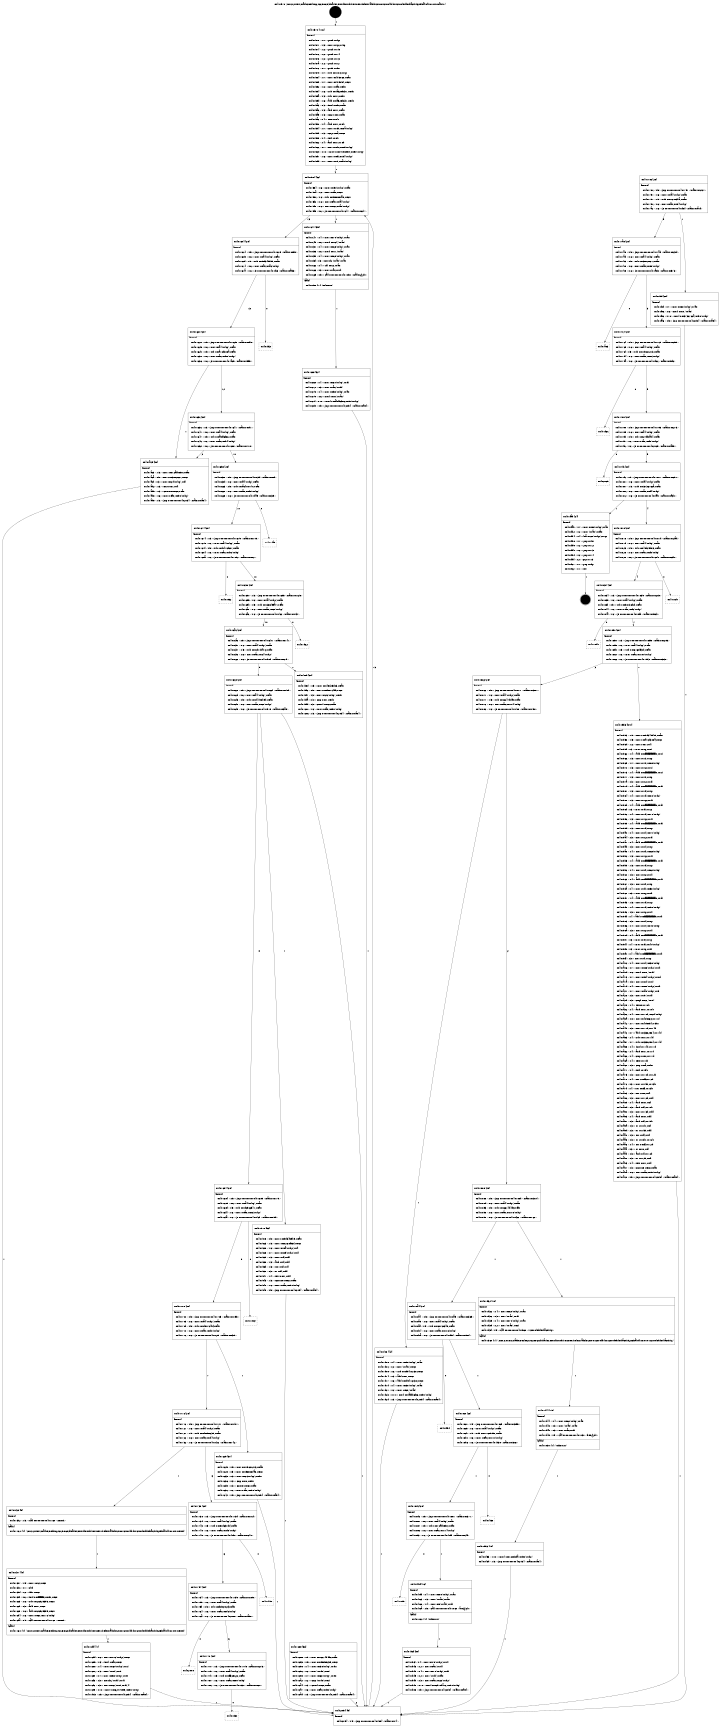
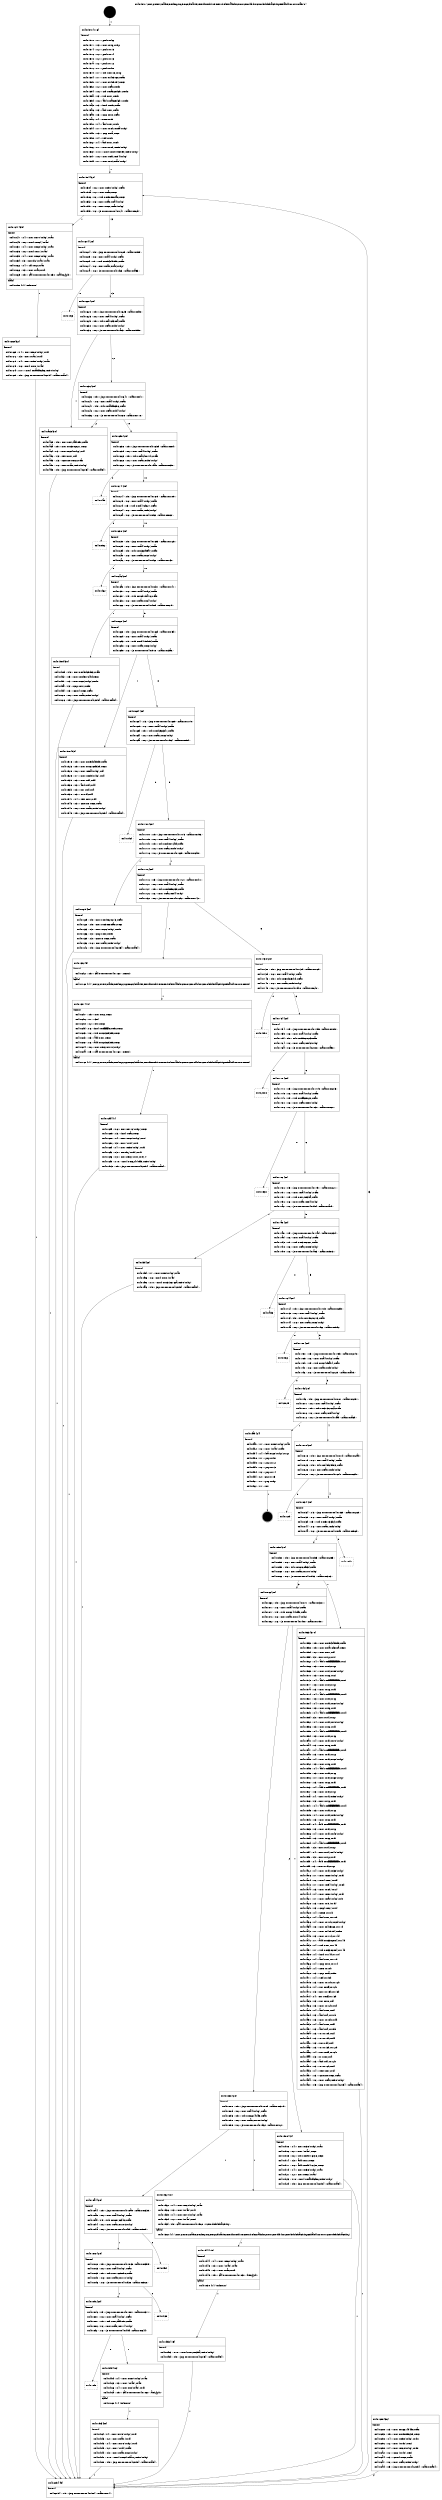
edge "0x401770 [28]" -> "0x40178c [28]": added, label "6"
edge "0x4016c8 [28]" -> "0x402054 [5]": now "0x401bed [30]" -> "0x402054 [5]"
